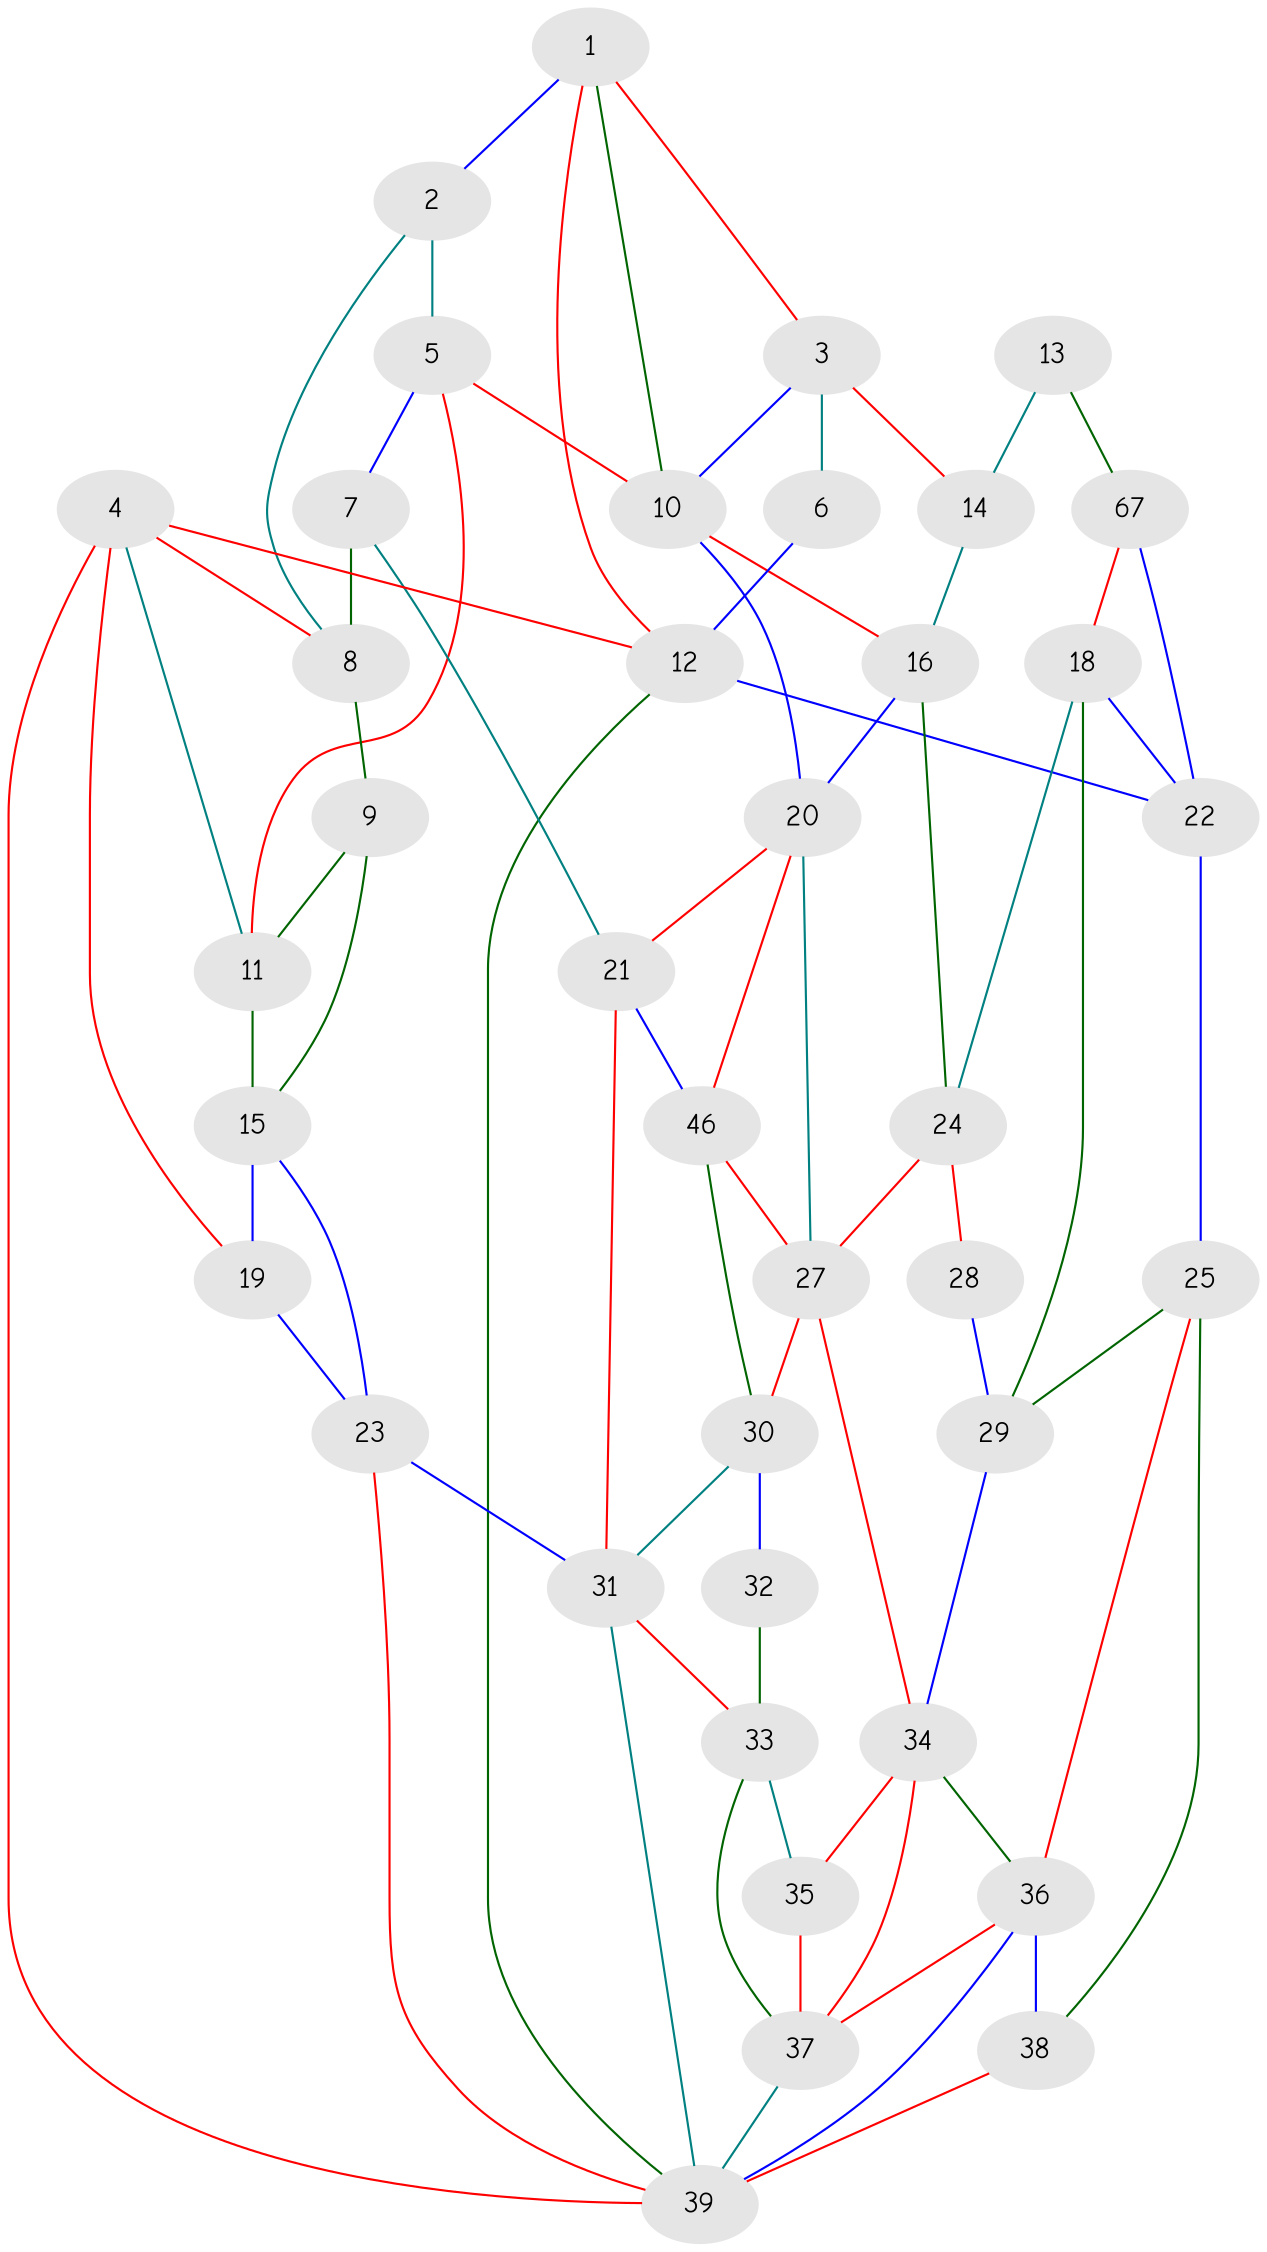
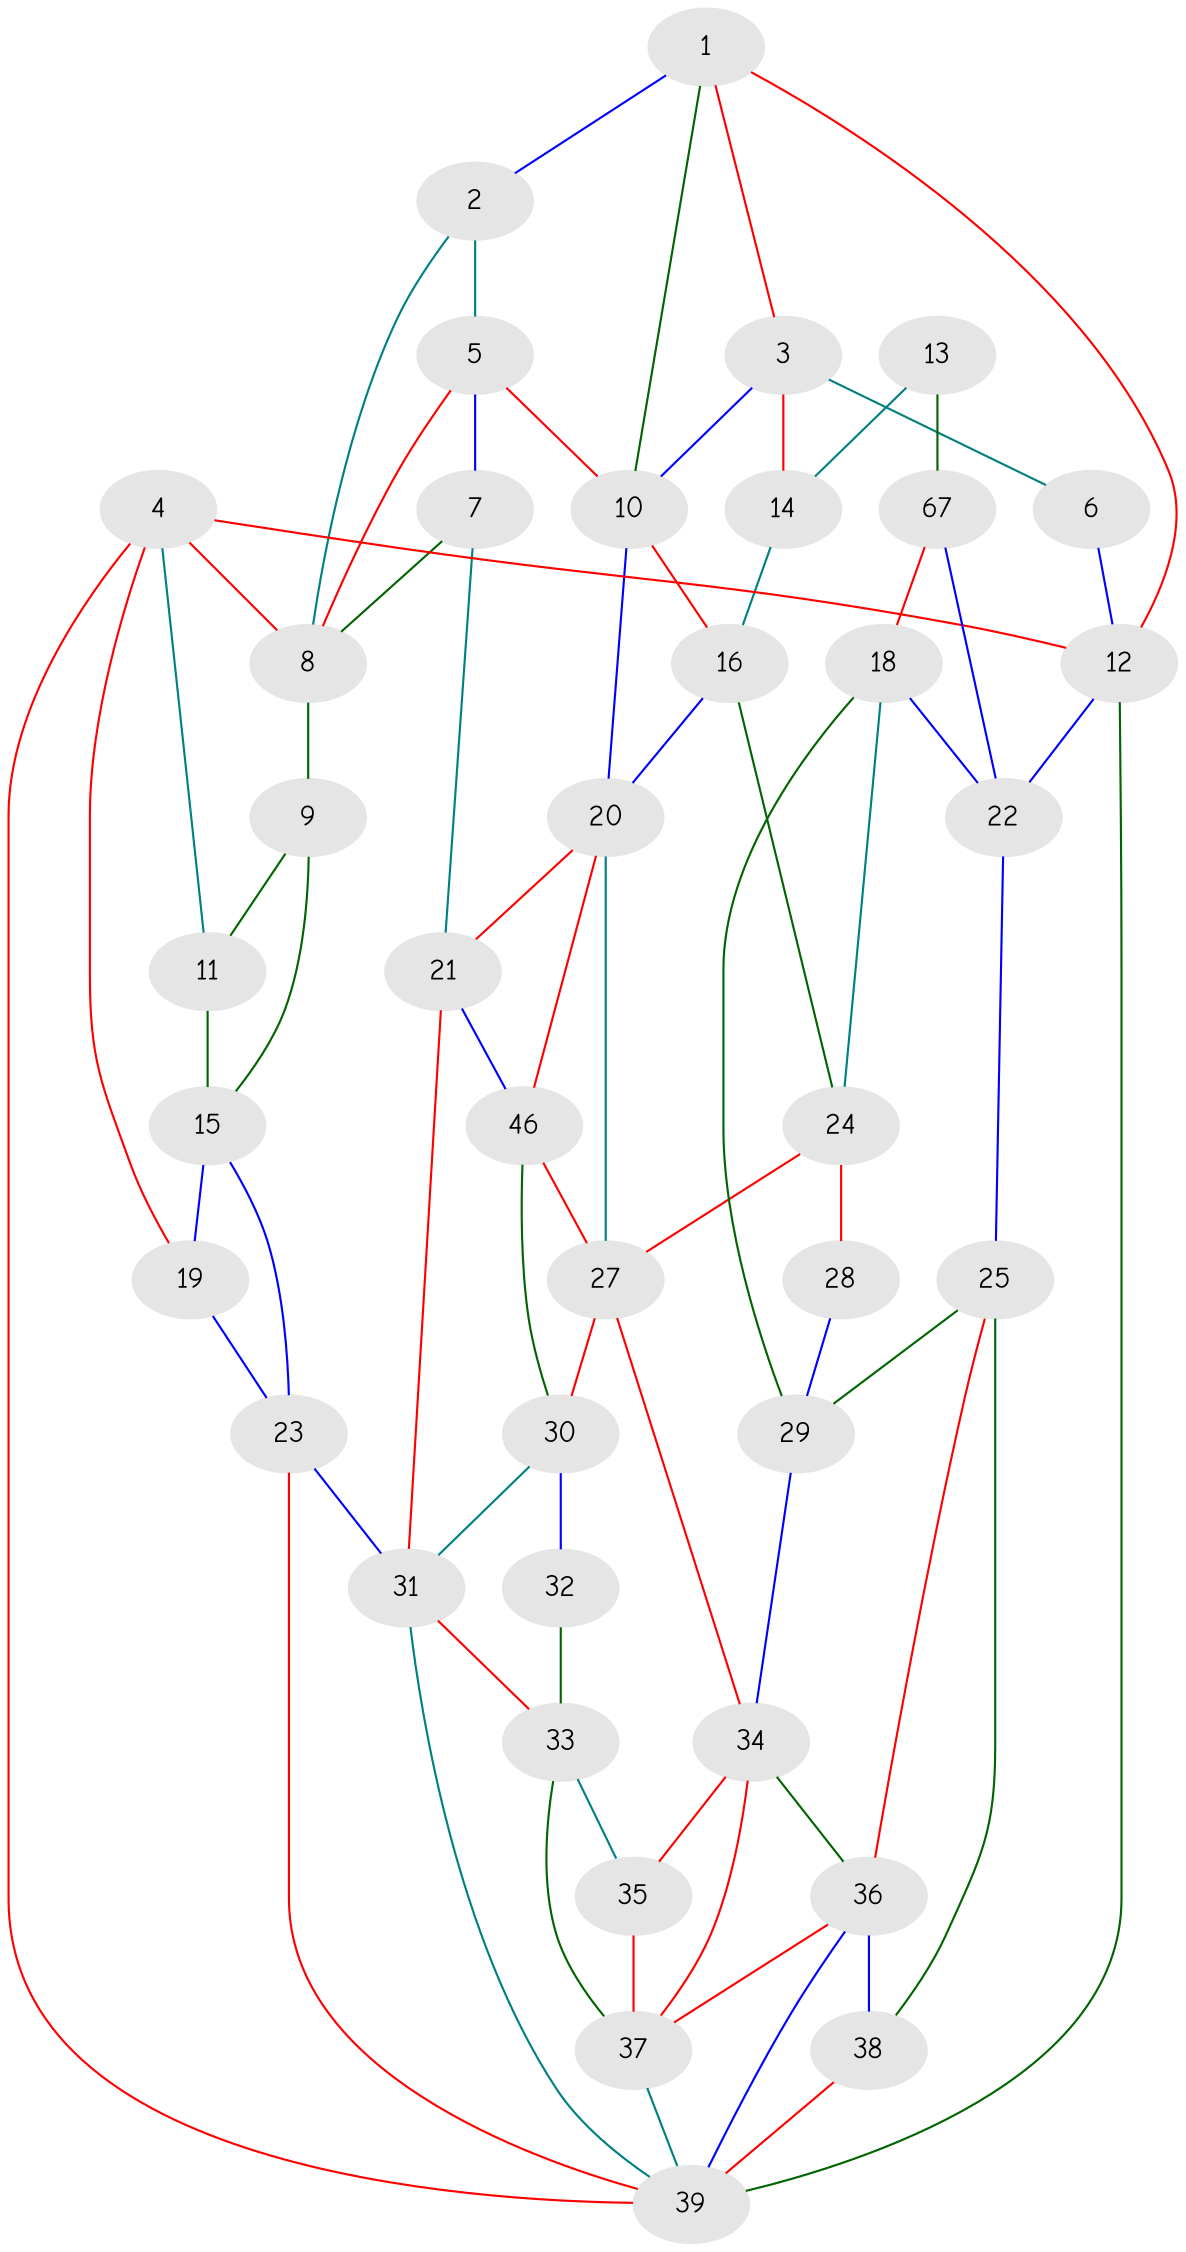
edge "5" -- "11": now "5" -- "8"
